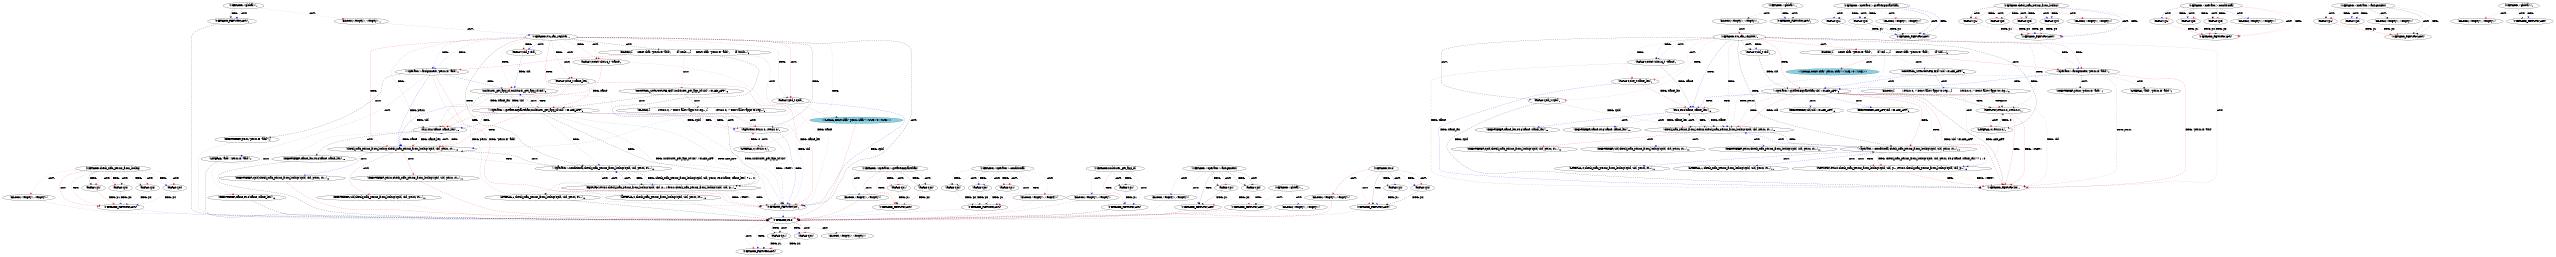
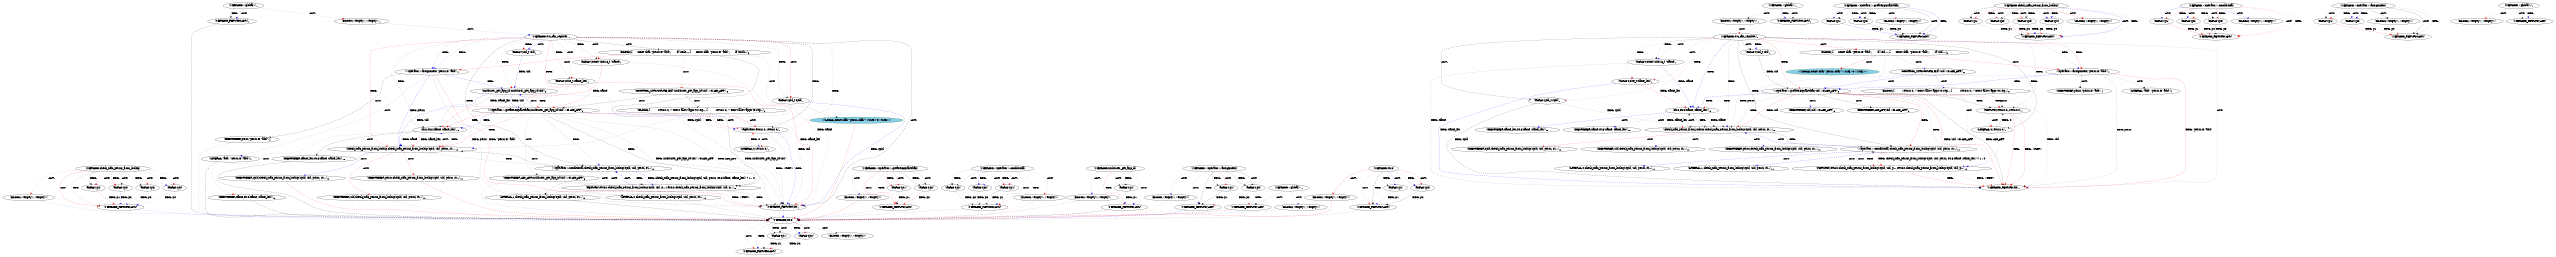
edge "(<operator>.greaterEqualsThan,uid >= AID_APP)" -> "(IDENTIFIER,AID_APP,uid >= AID_APP)": color blue -> black
node "(IDENTIFIER,AID_APP,multiuser_get_app_id(uid) >= AID_APP)": added
